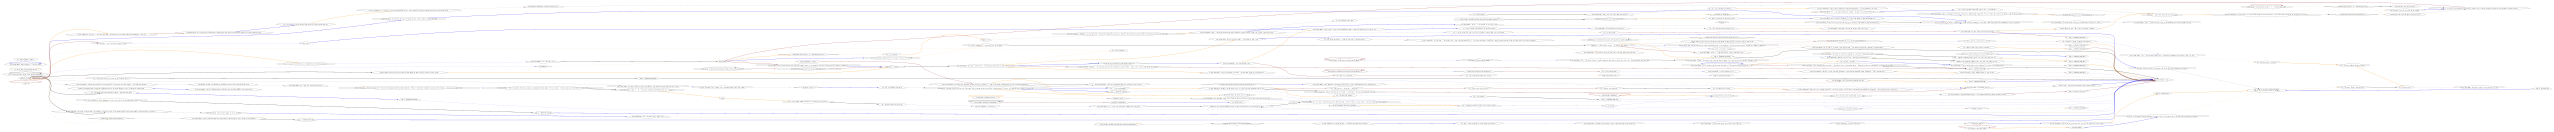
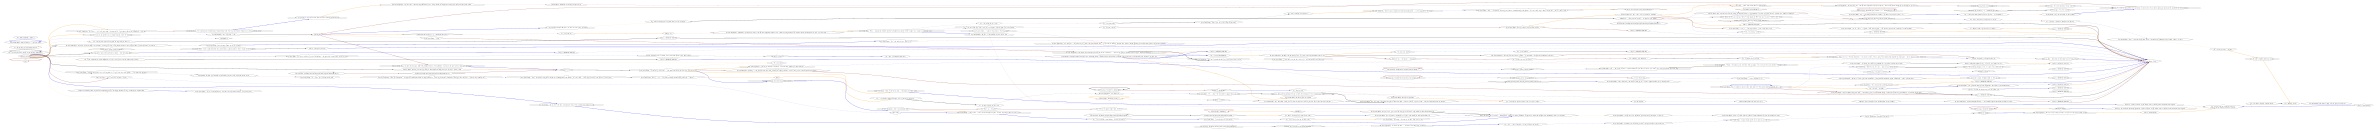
node "Drama: She actually *did*!": removed
edge "Kim Kitsuragi: IsKimHere()" -> "Reaction Speed: What was with that *sir*?": now "Kim Kitsuragi: IsKimHere()" -> "IsKimHere()"
